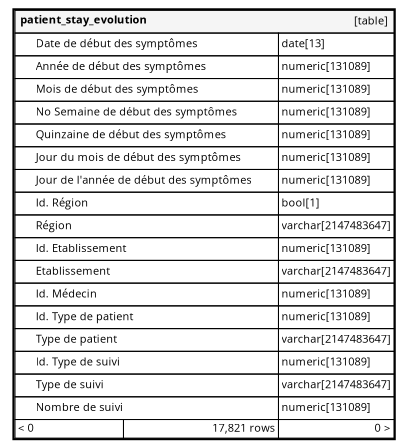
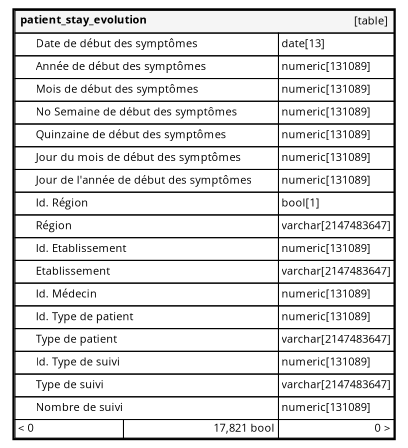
node "patient_stay_evolution": text "17,821 rows" -> "17,821 bool"
